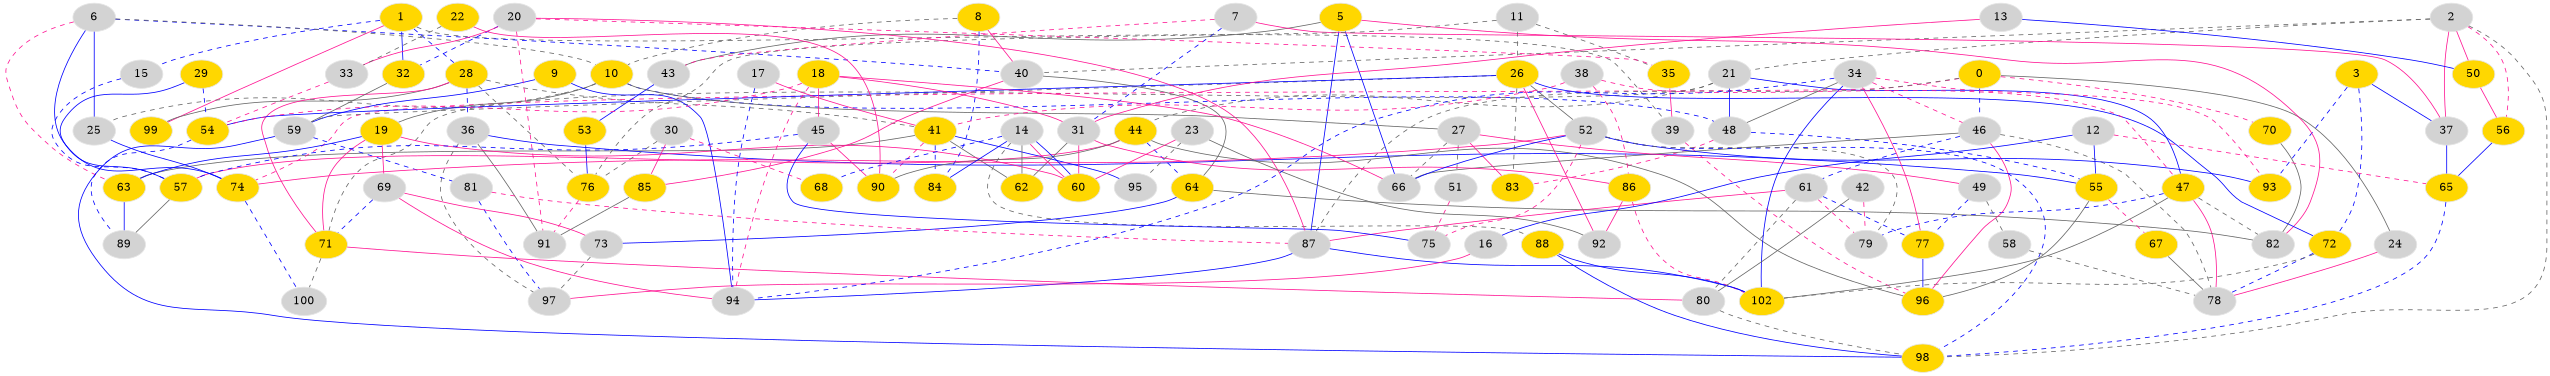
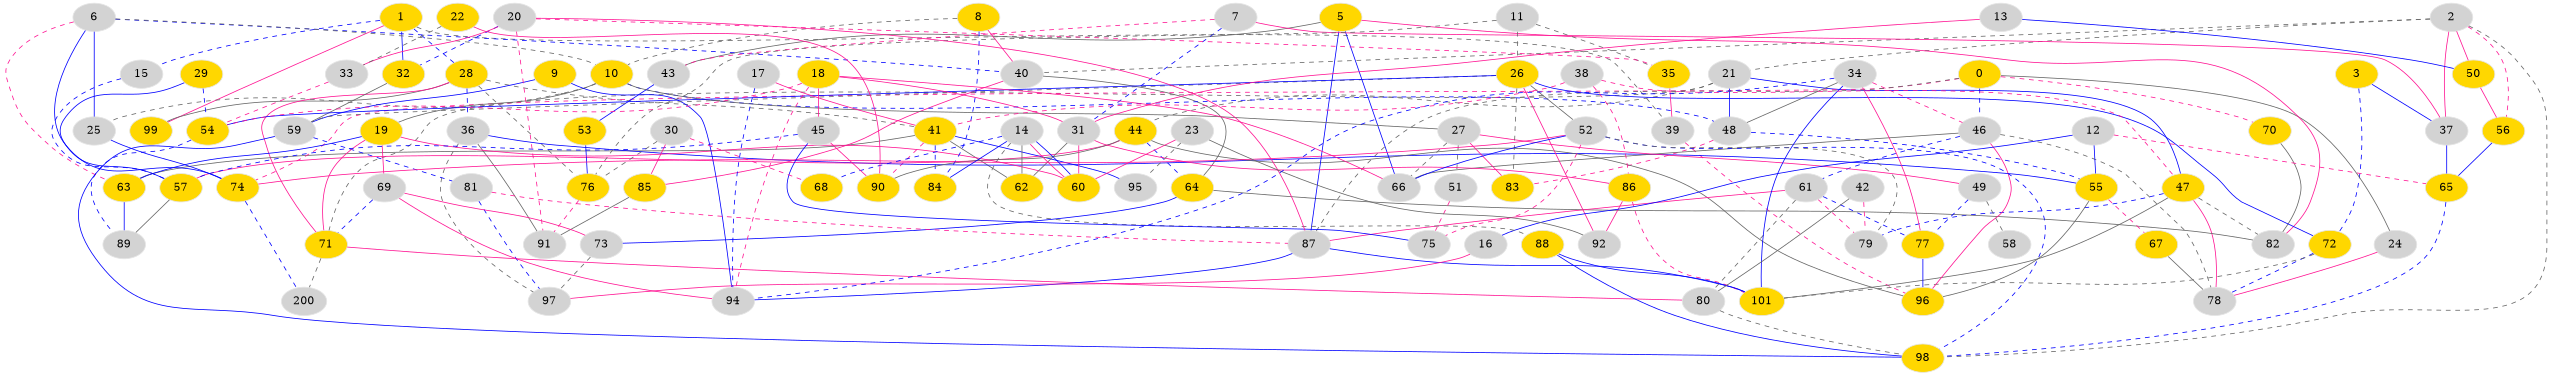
node "93": removed
edge "58" -- "78": removed
node "100": label "100" -> "200"
node "102": label "102" -> "101"
